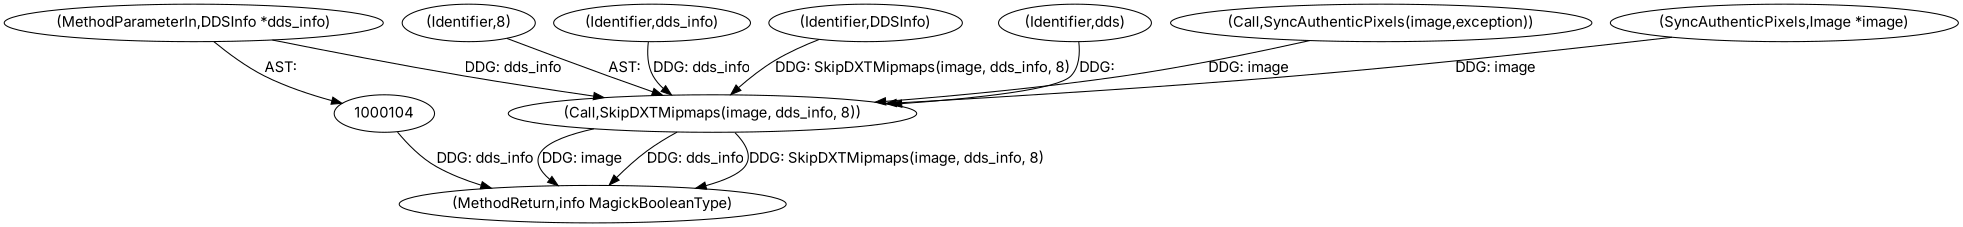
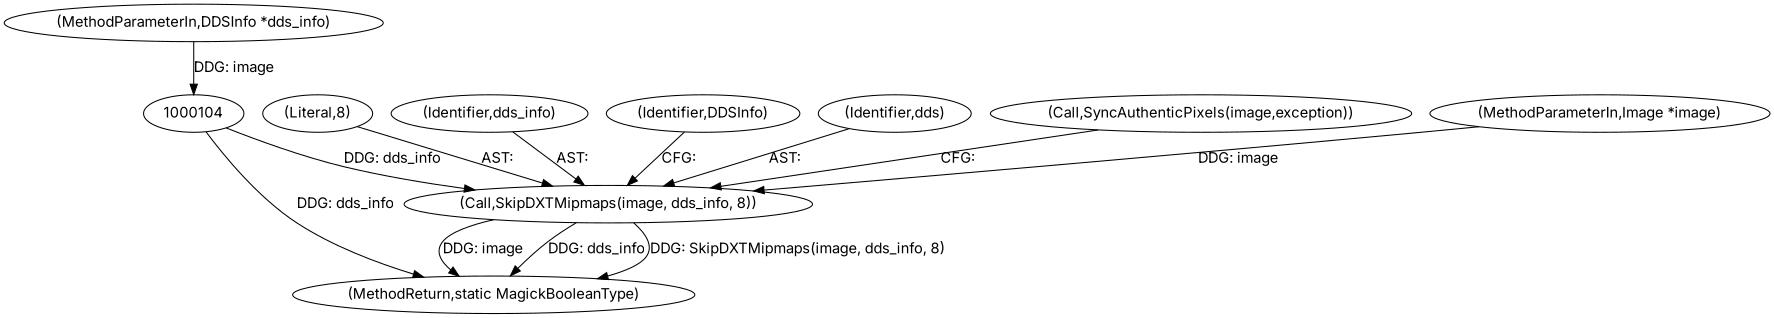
node "(Identifier,8)": label "(Identifier,8)" -> "(Literal,8)"
node "(SyncAuthenticPixels,Image *image)": label "(SyncAuthenticPixels,Image *image)" -> "(MethodParameterIn,Image *image)"
edge "(MethodParameterIn,DDSInfo *dds_info)" -> "1000104": label "AST: " -> "DDG: image"
edge "(Identifier,dds_info)" -> "(Call,SkipDXTMipmaps(image, dds_info, 8))": label "DDG: dds_info" -> "AST: "
edge "(Identifier,DDSInfo)" -> "(Call,SkipDXTMipmaps(image, dds_info, 8))": label "DDG: SkipDXTMipmaps(image, dds_info, 8)" -> "CFG: "
edge "(Identifier,dds)" -> "(Call,SkipDXTMipmaps(image, dds_info, 8))": label "DDG: " -> "AST: "
edge "(Call,SyncAuthenticPixels(image,exception))" -> "(Call,SkipDXTMipmaps(image, dds_info, 8))": label "DDG: image" -> "CFG: "
edge "(MethodParameterIn,DDSInfo *dds_info)" -> "(Call,SkipDXTMipmaps(image, dds_info, 8))": now "1000104" -> "(Call,SkipDXTMipmaps(image, dds_info, 8))"
node "(MethodReturn,info MagickBooleanType)": label "(MethodReturn,info MagickBooleanType)" -> "(MethodReturn,static MagickBooleanType)"
